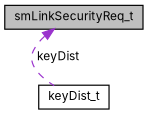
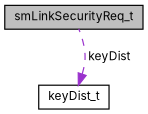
edge "keyDist_t" -> "smLinkSecurityReq_t": reversed
